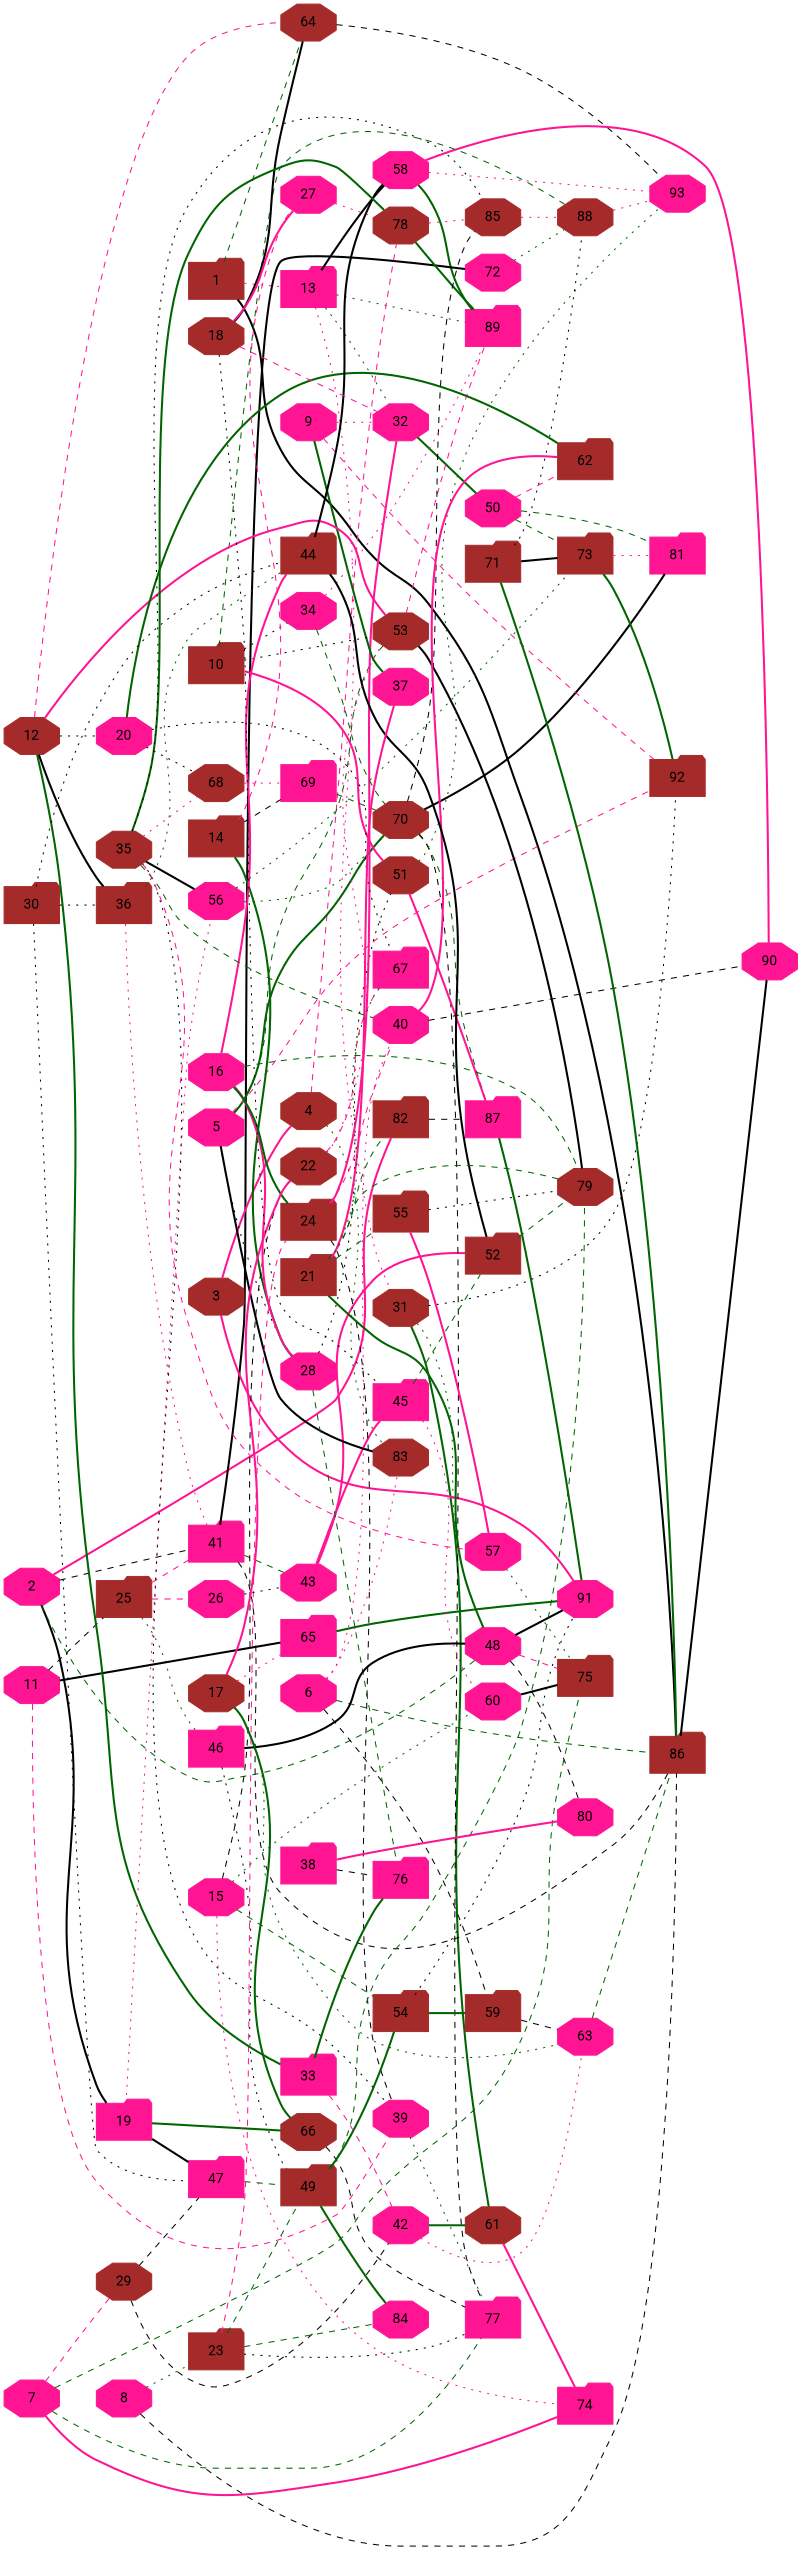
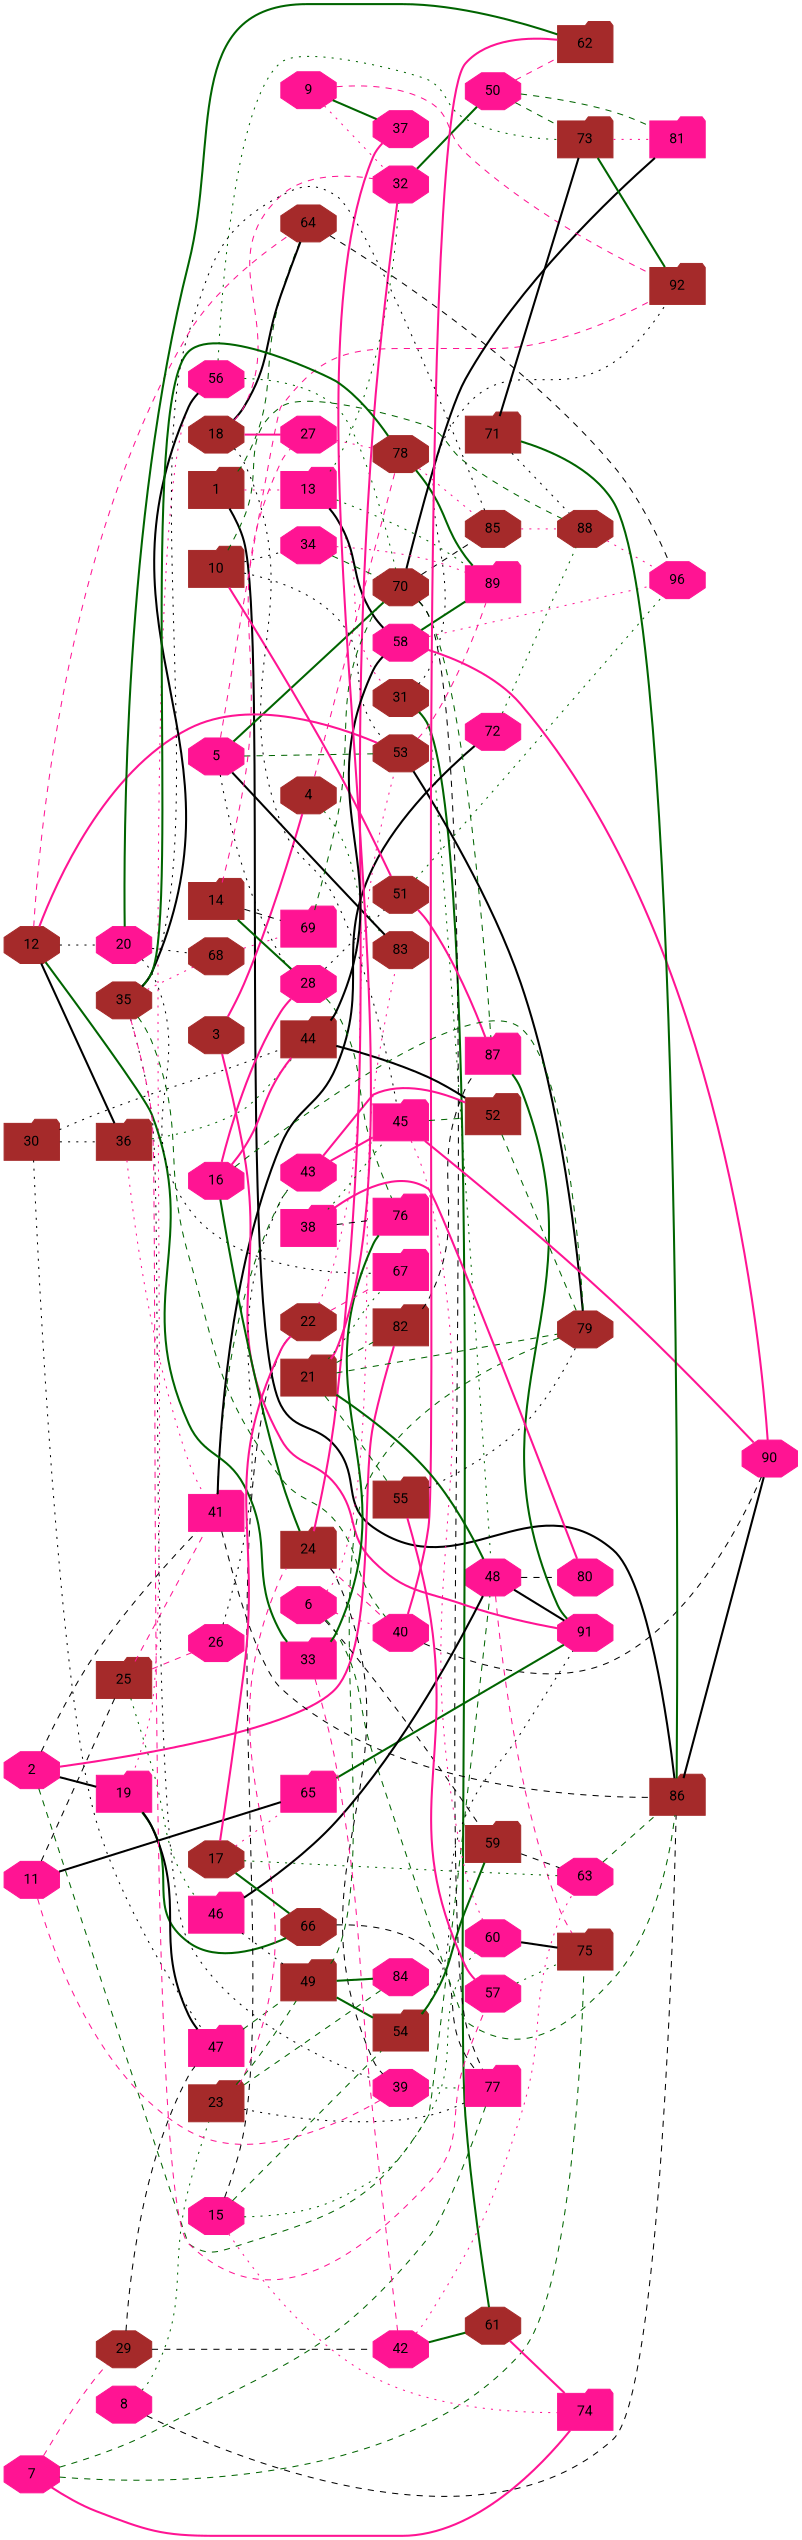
node "93": label "93" -> "96"
edge "45" -- "38": added
edge "45" -- "90": added
